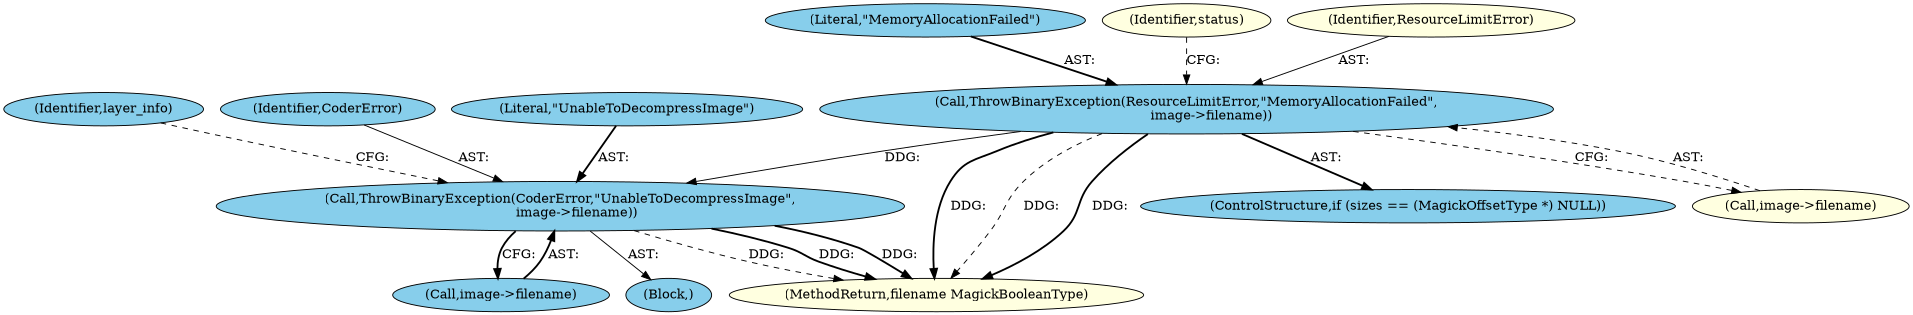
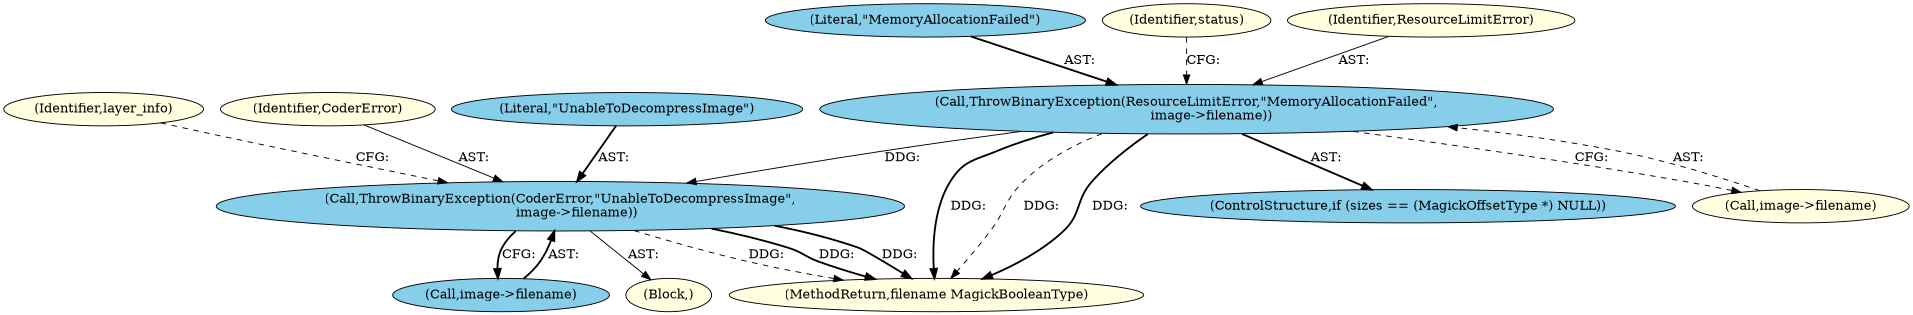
node "(Identifier,layer_info)": fillcolor skyblue -> lightyellow
node "(Identifier,CoderError)": fillcolor skyblue -> lightyellow
node "(Block,)": fillcolor skyblue -> lightyellow
